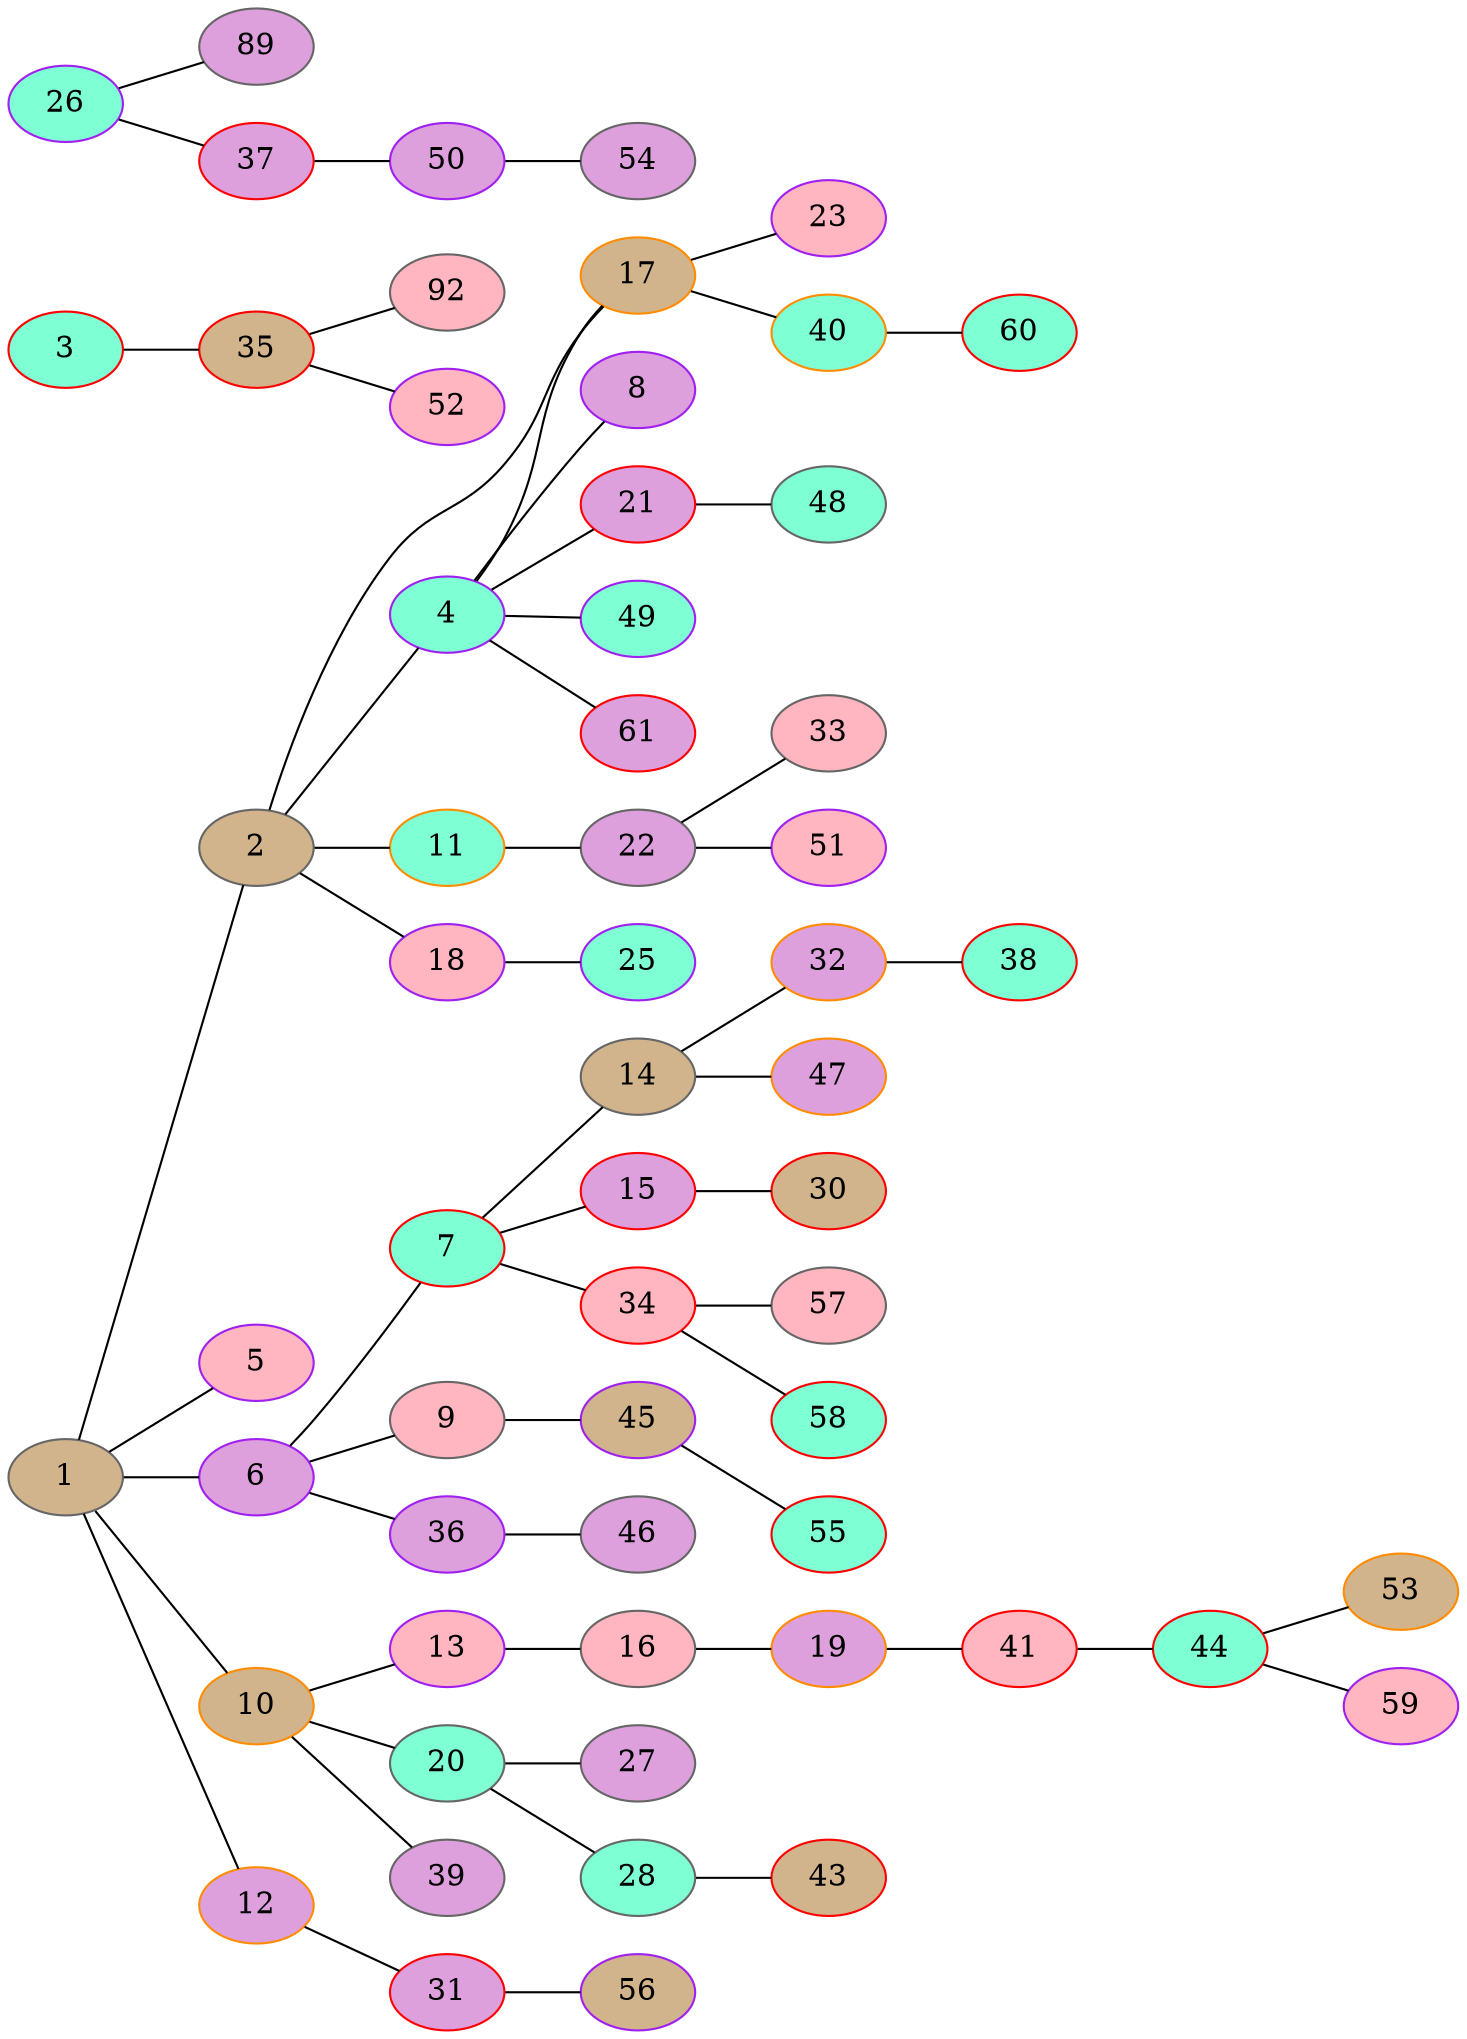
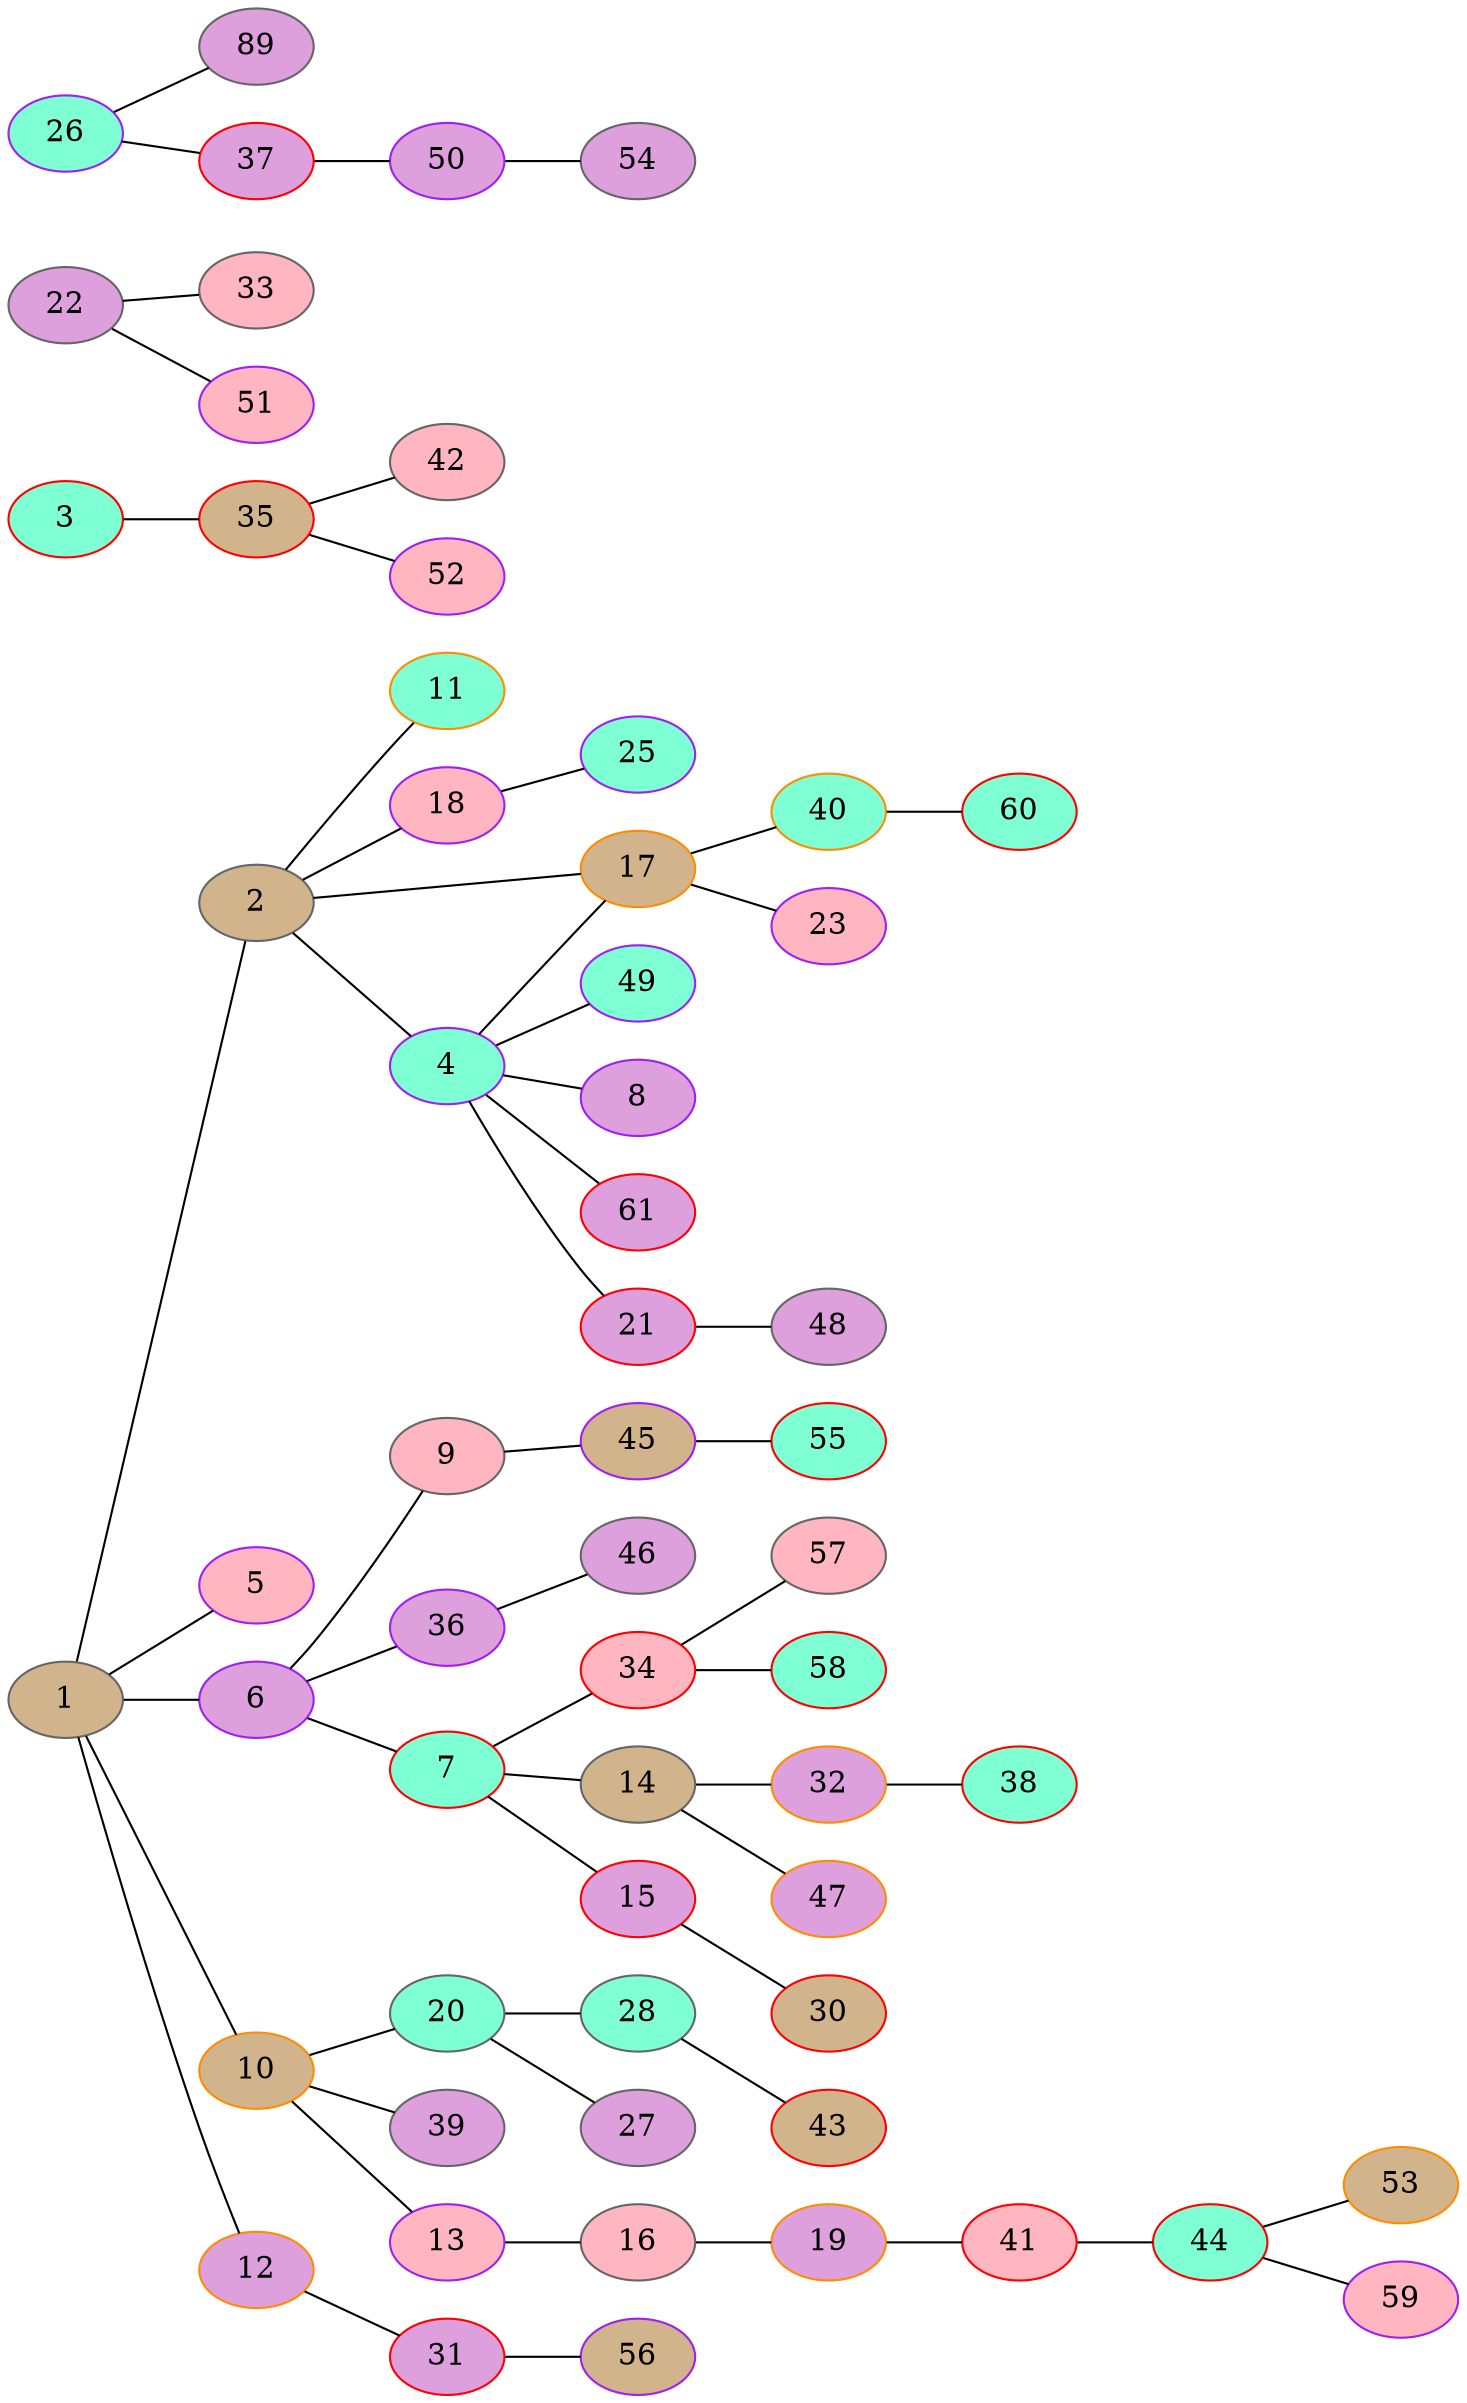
node "92": label "92" -> "42"
node "48": fillcolor aquamarine -> plum
edge "11" -- "22": removed
